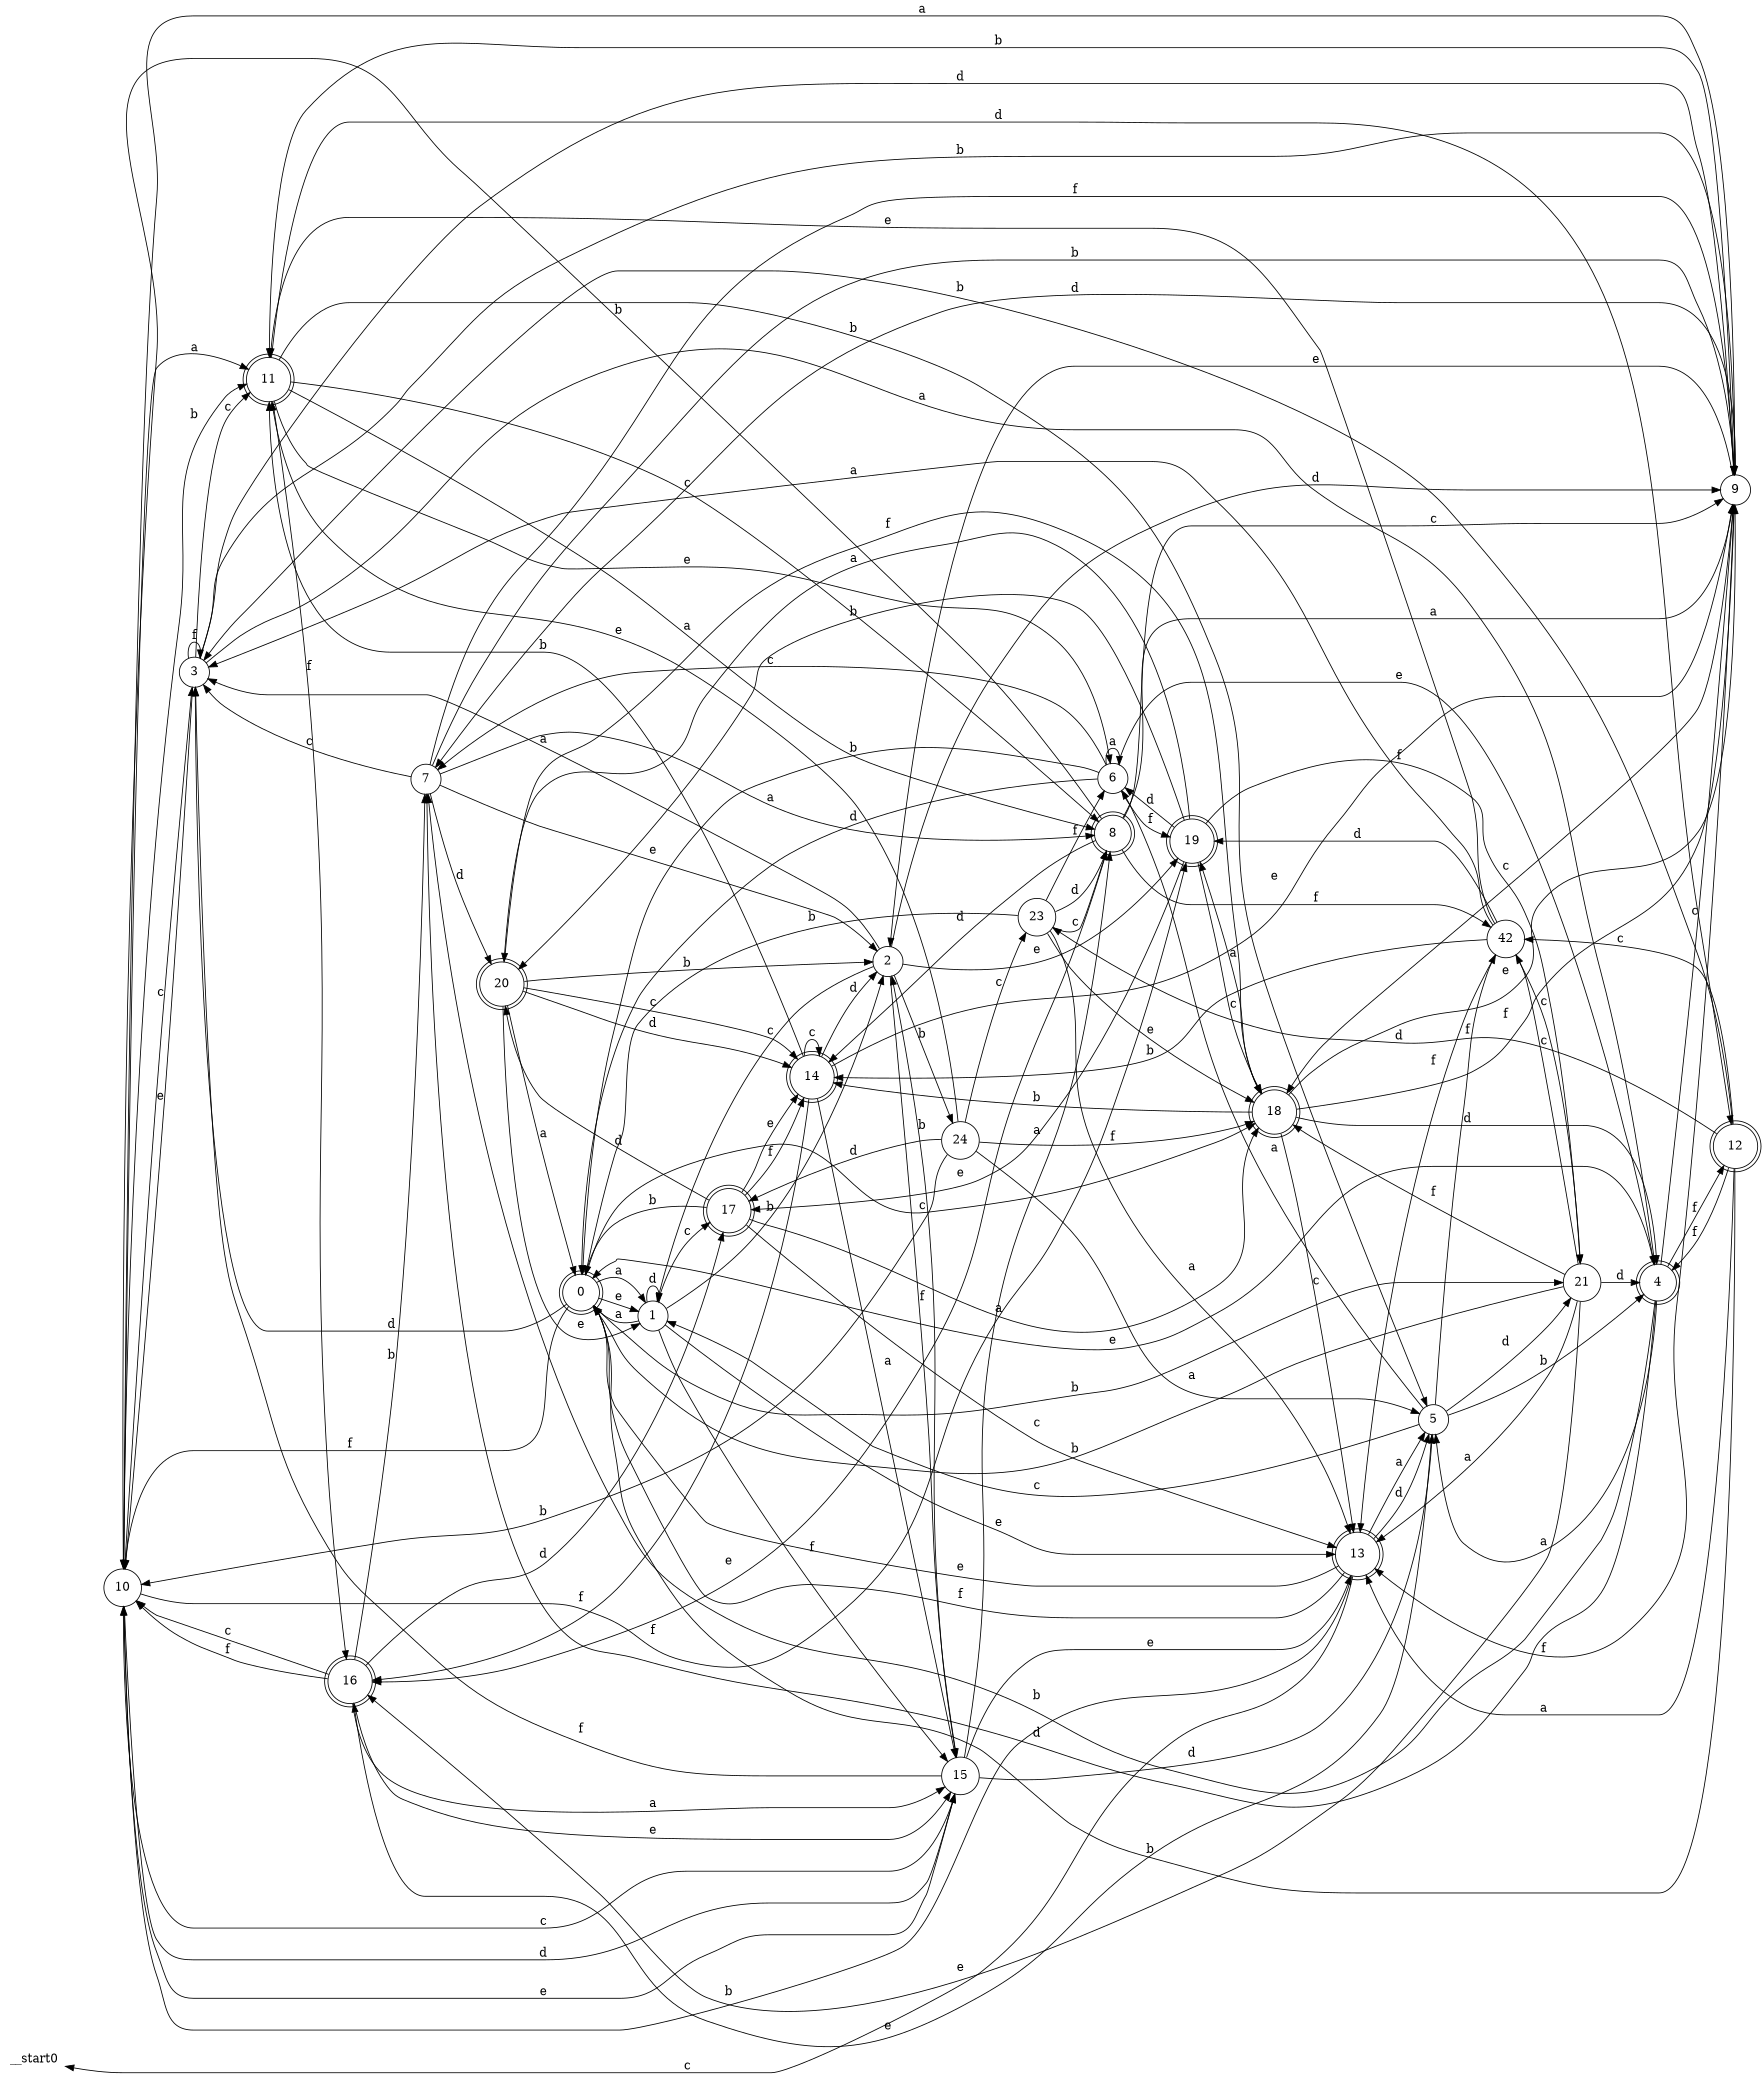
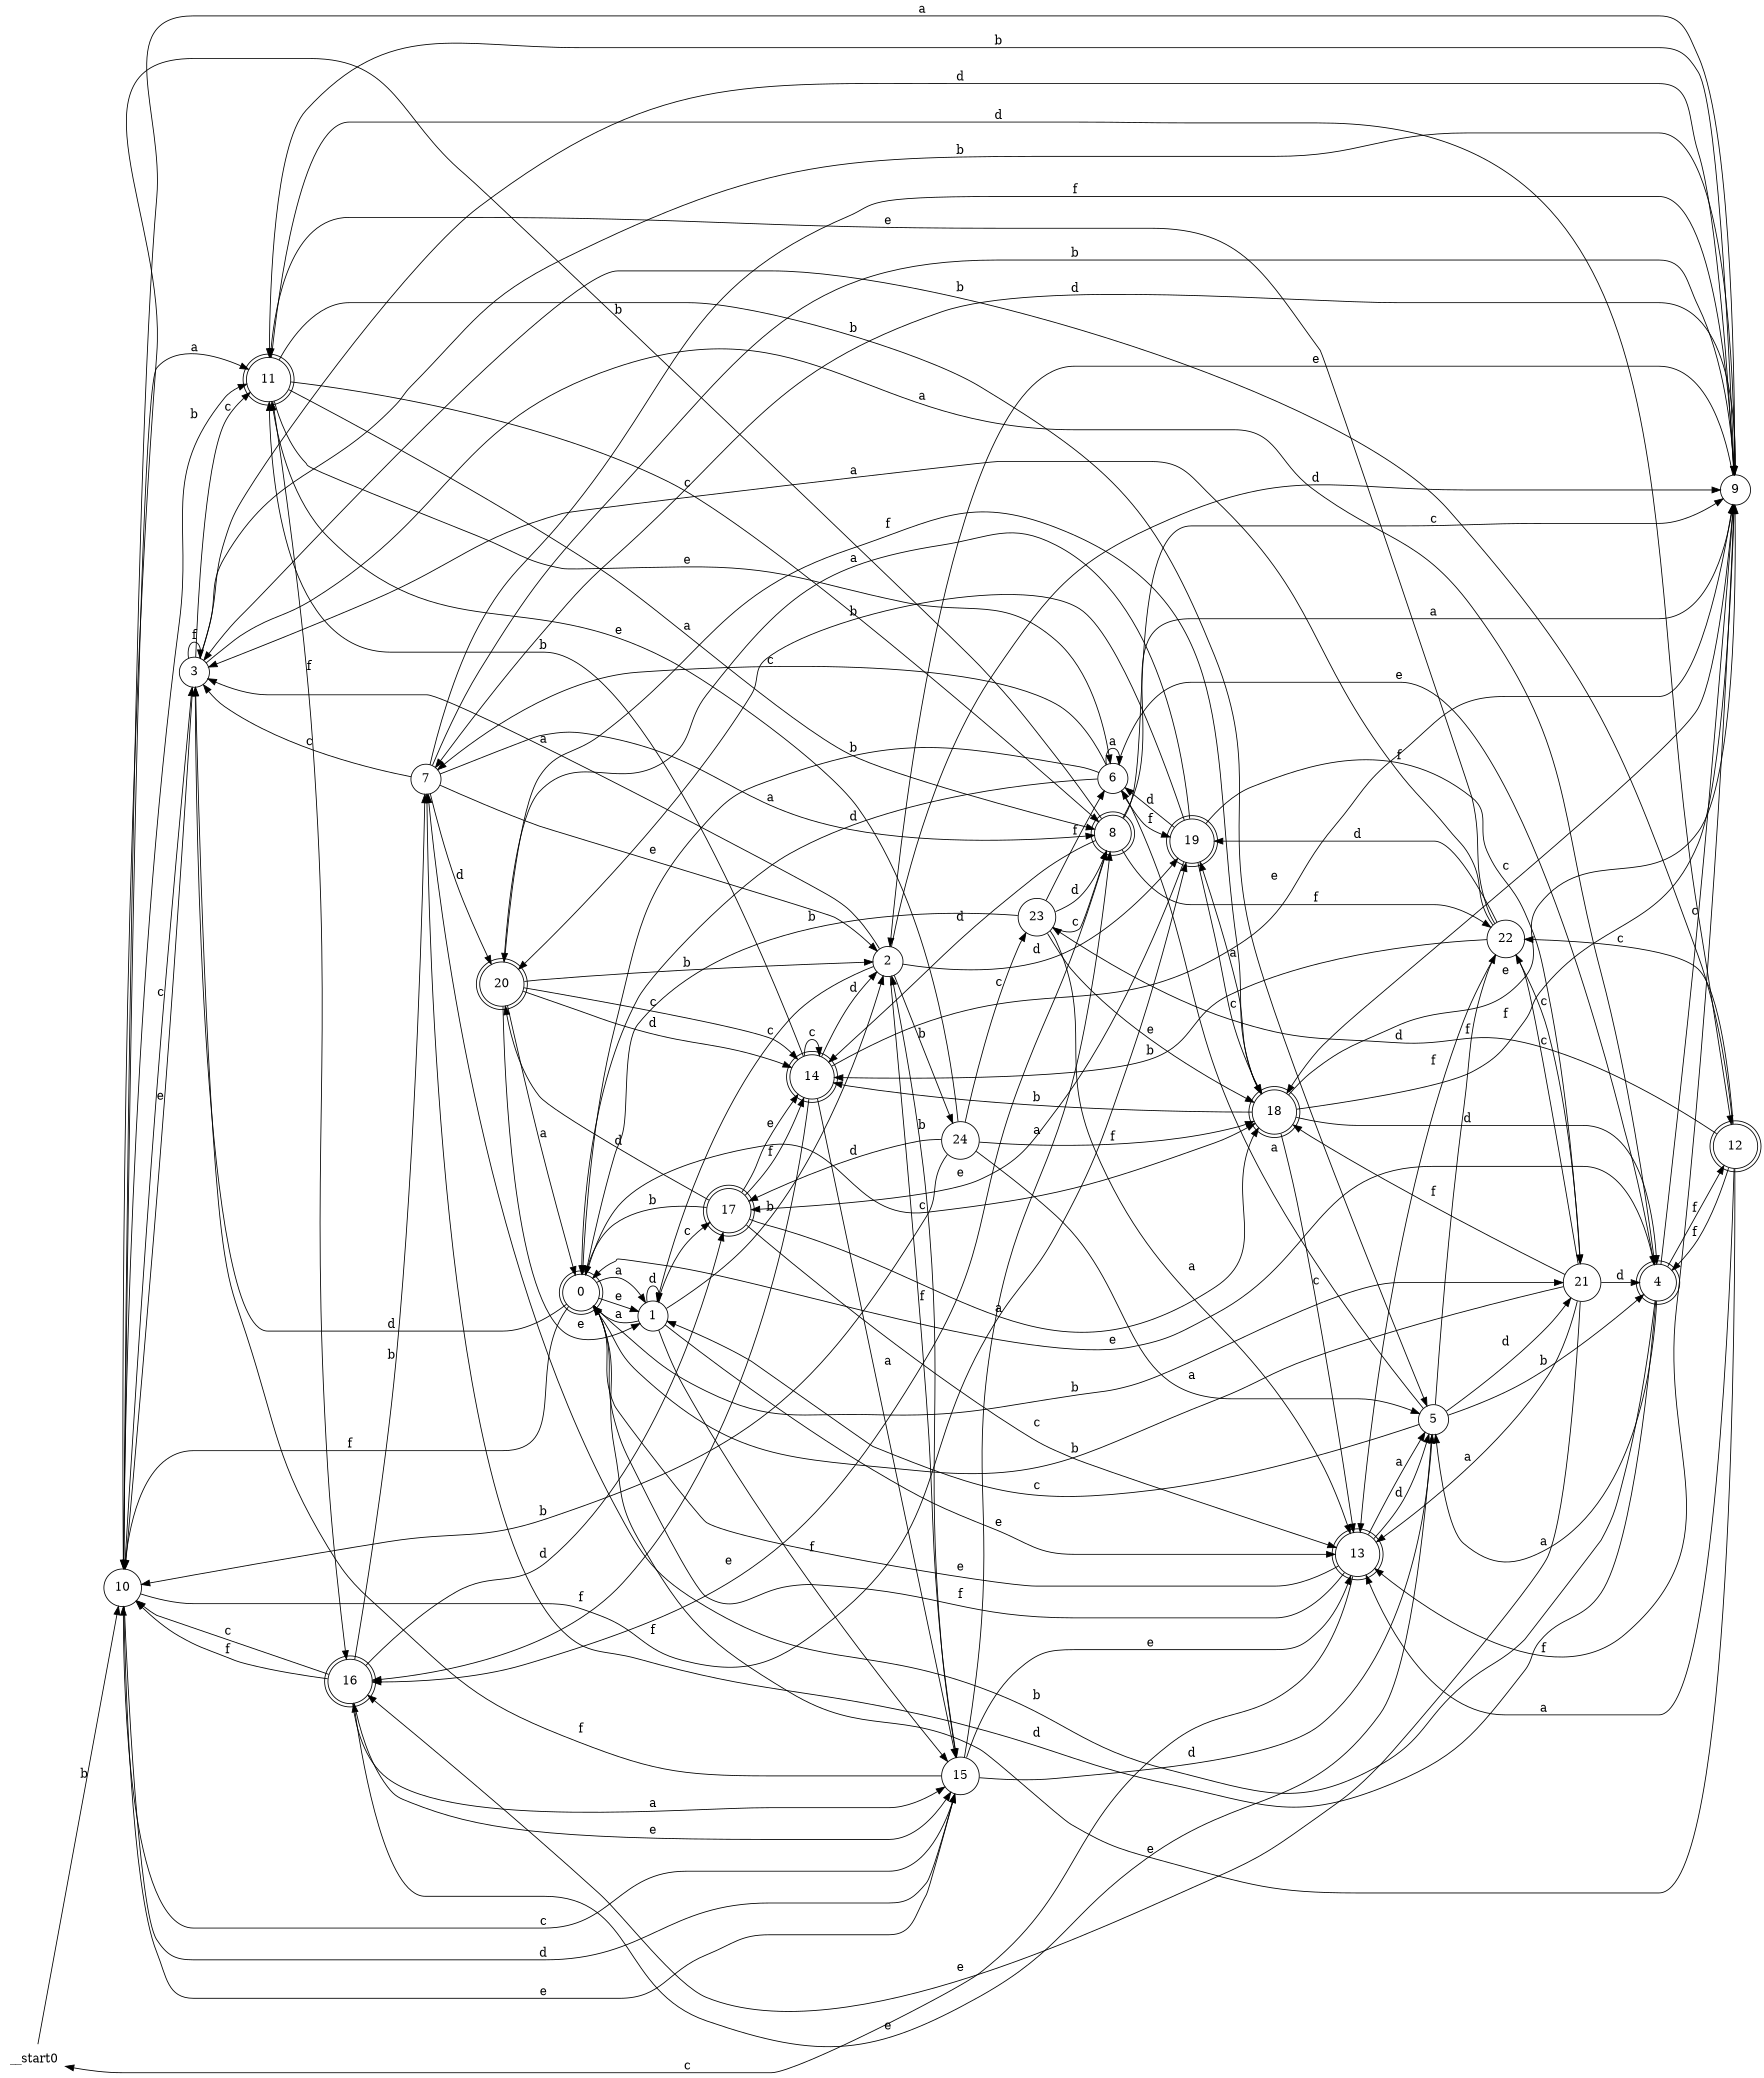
node "42": label "42" -> "22"
edge "2" -> "19": label "e" -> "d"
edge "12" -> "0": label "b" -> "e"
edge "13" -> "10": now "__start0" -> "10"
